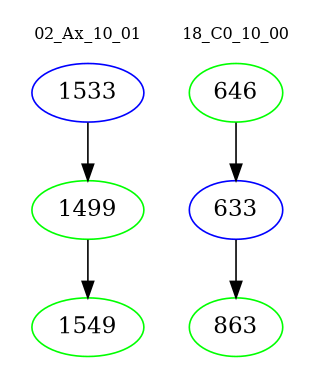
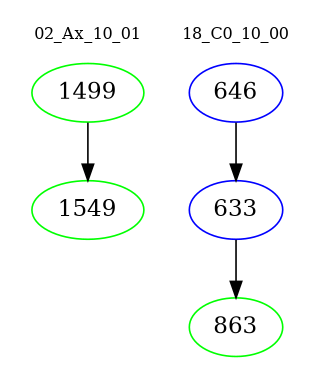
node "1533": removed
node "646": color green -> blue
